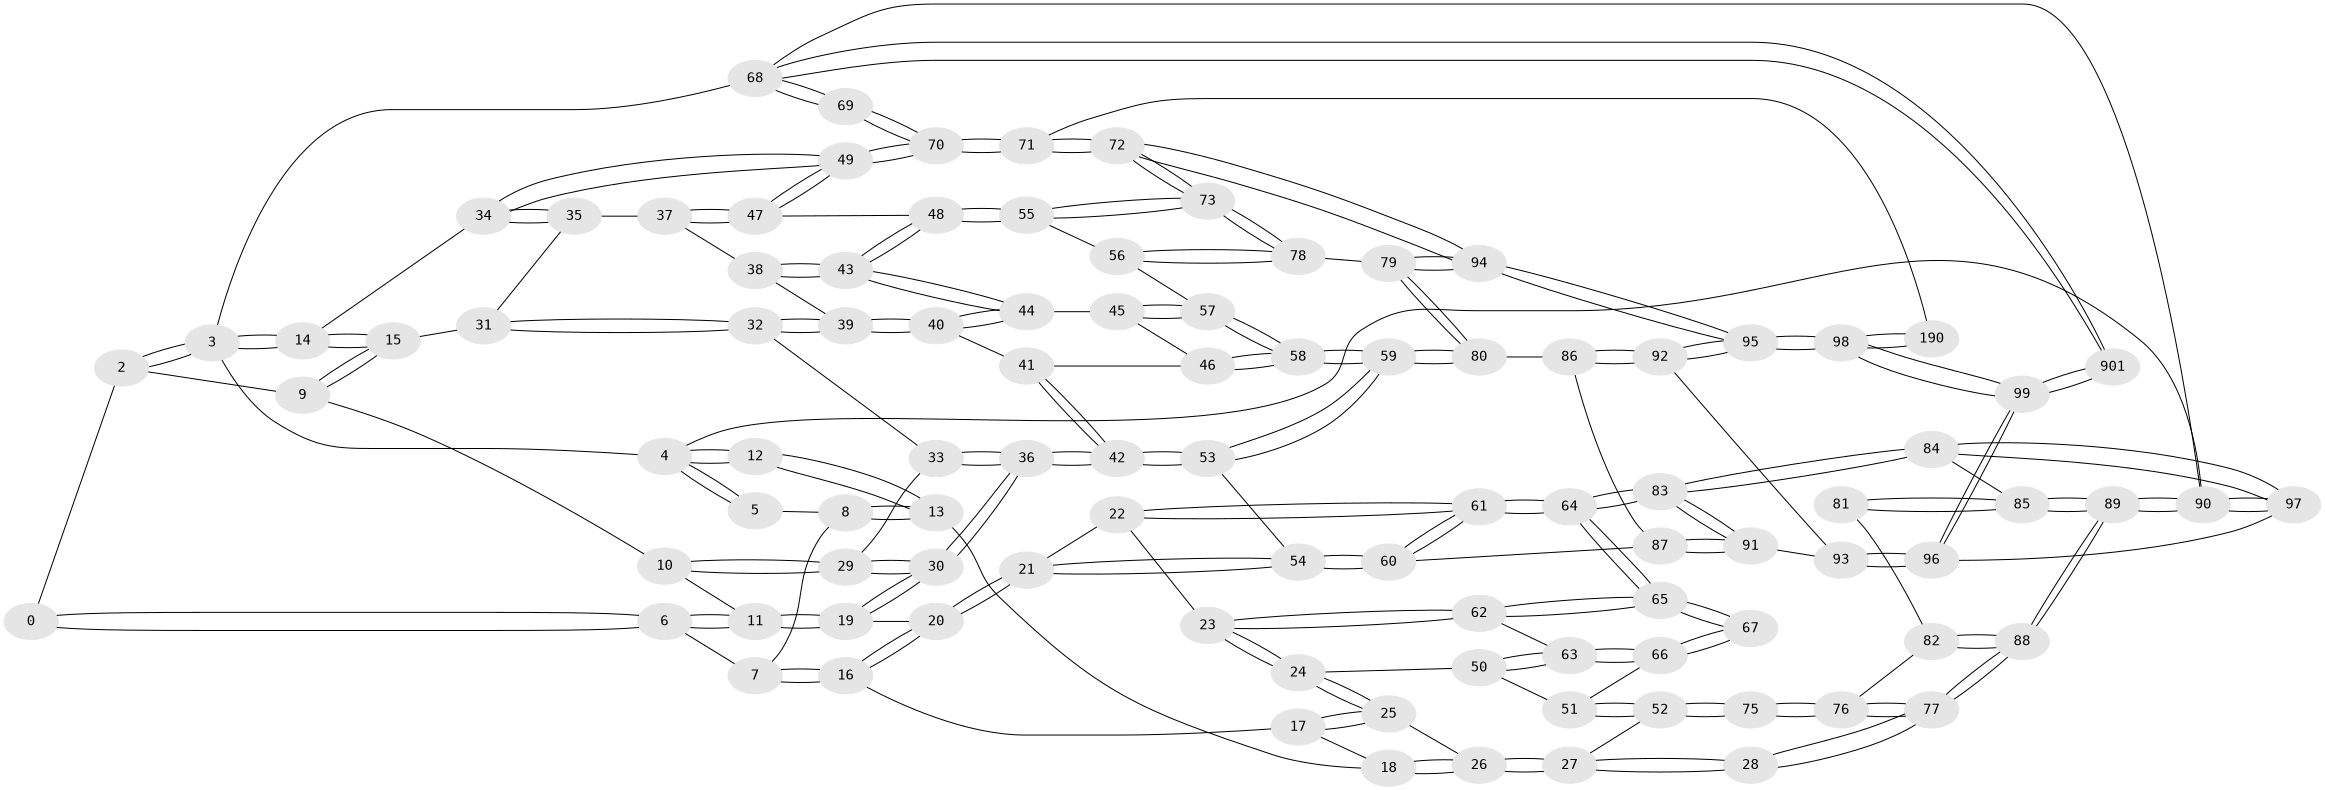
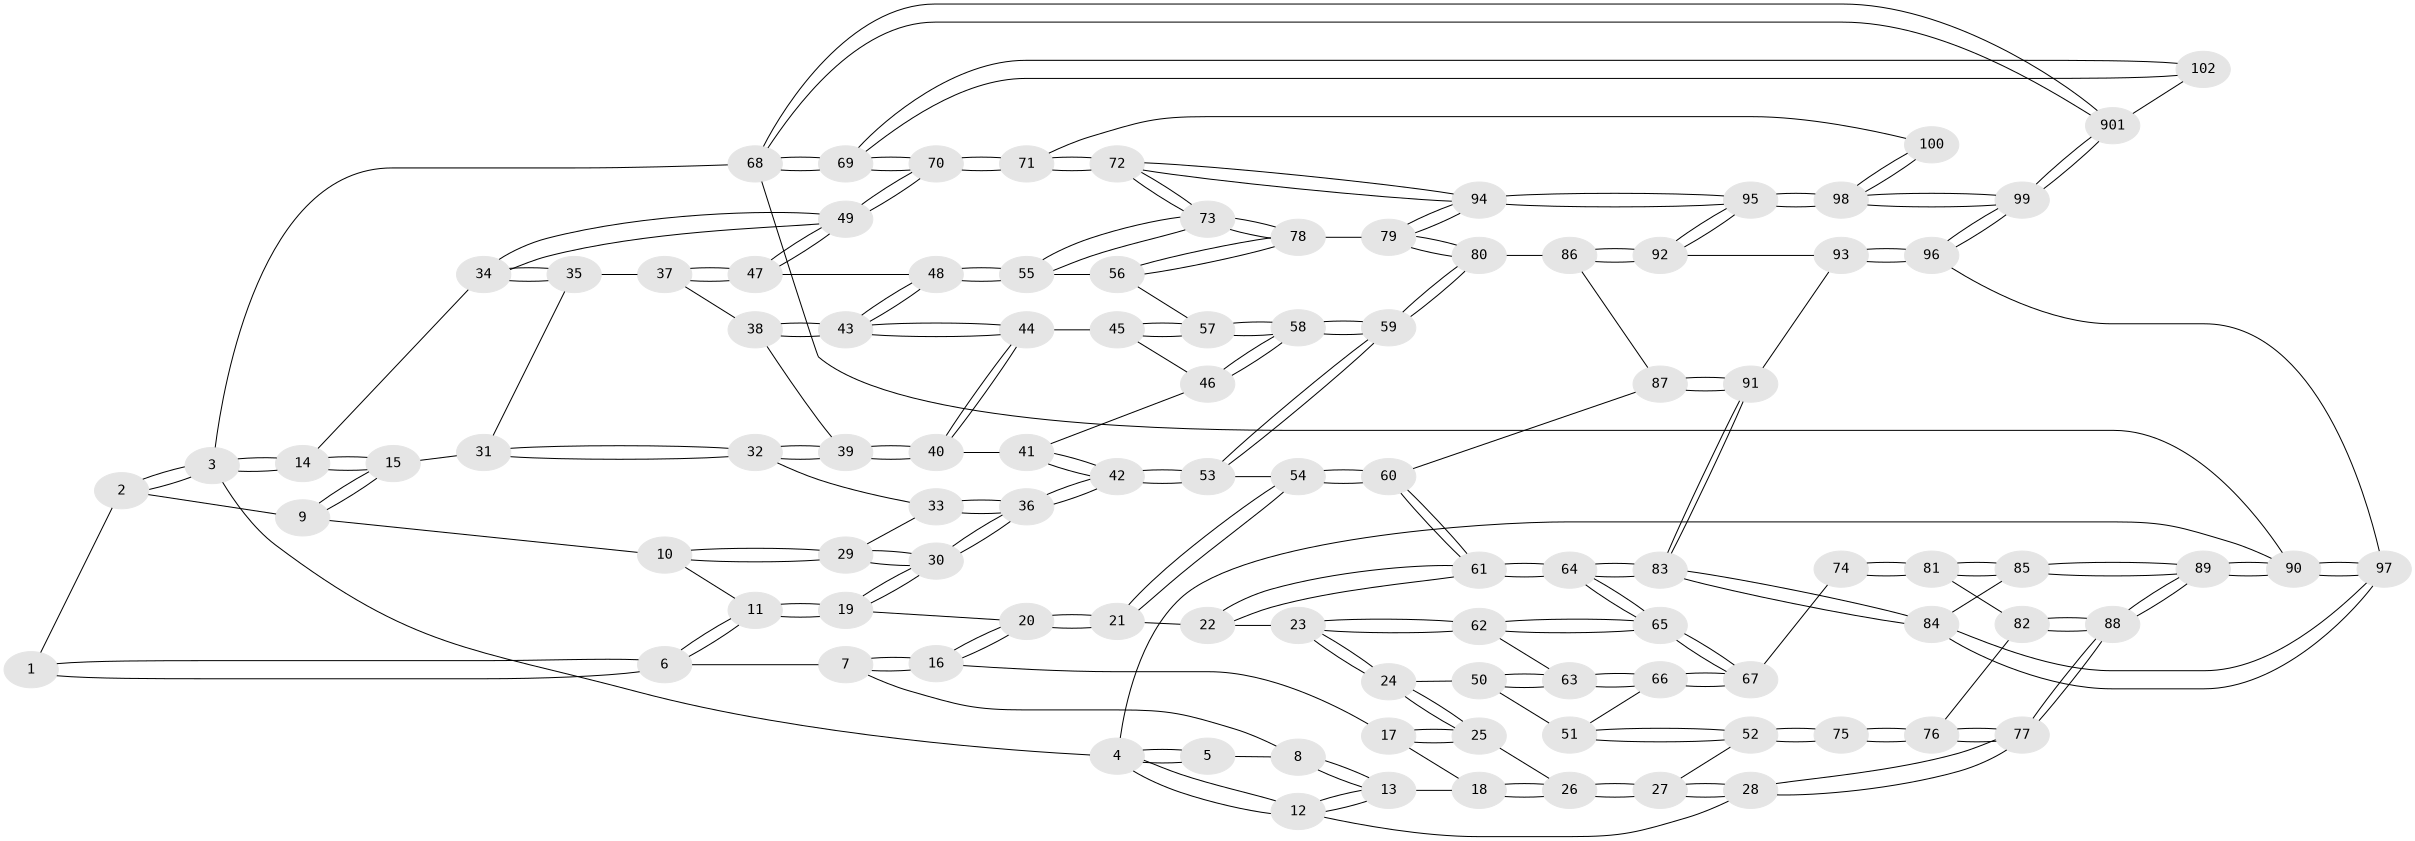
node "102": added
node "190": label "190" -> "100"
node "74": added
node "0": label "0" -> "1"
edge "28" -- "12": added
